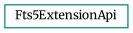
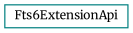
node "Fts5ExtensionApi": label "Fts5ExtensionApi" -> "Fts6ExtensionApi"
